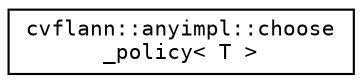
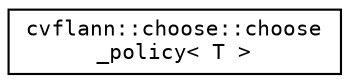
node "cvflann::anyimpl::choose _policy< T >": label "cvflann::anyimpl::choose _policy< T >" -> "cvflann::choose::choose _policy< T >"
